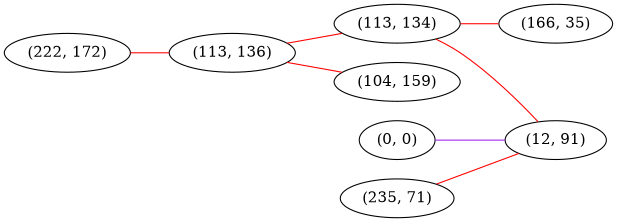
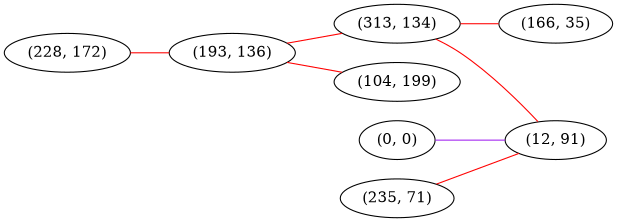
node "(113, 134)": label "(113, 134)" -> "(313, 134)"
node "(222, 172)": label "(222, 172)" -> "(228, 172)"
node "(113, 136)": label "(113, 136)" -> "(193, 136)"
node "(104, 159)": label "(104, 159)" -> "(104, 199)"
